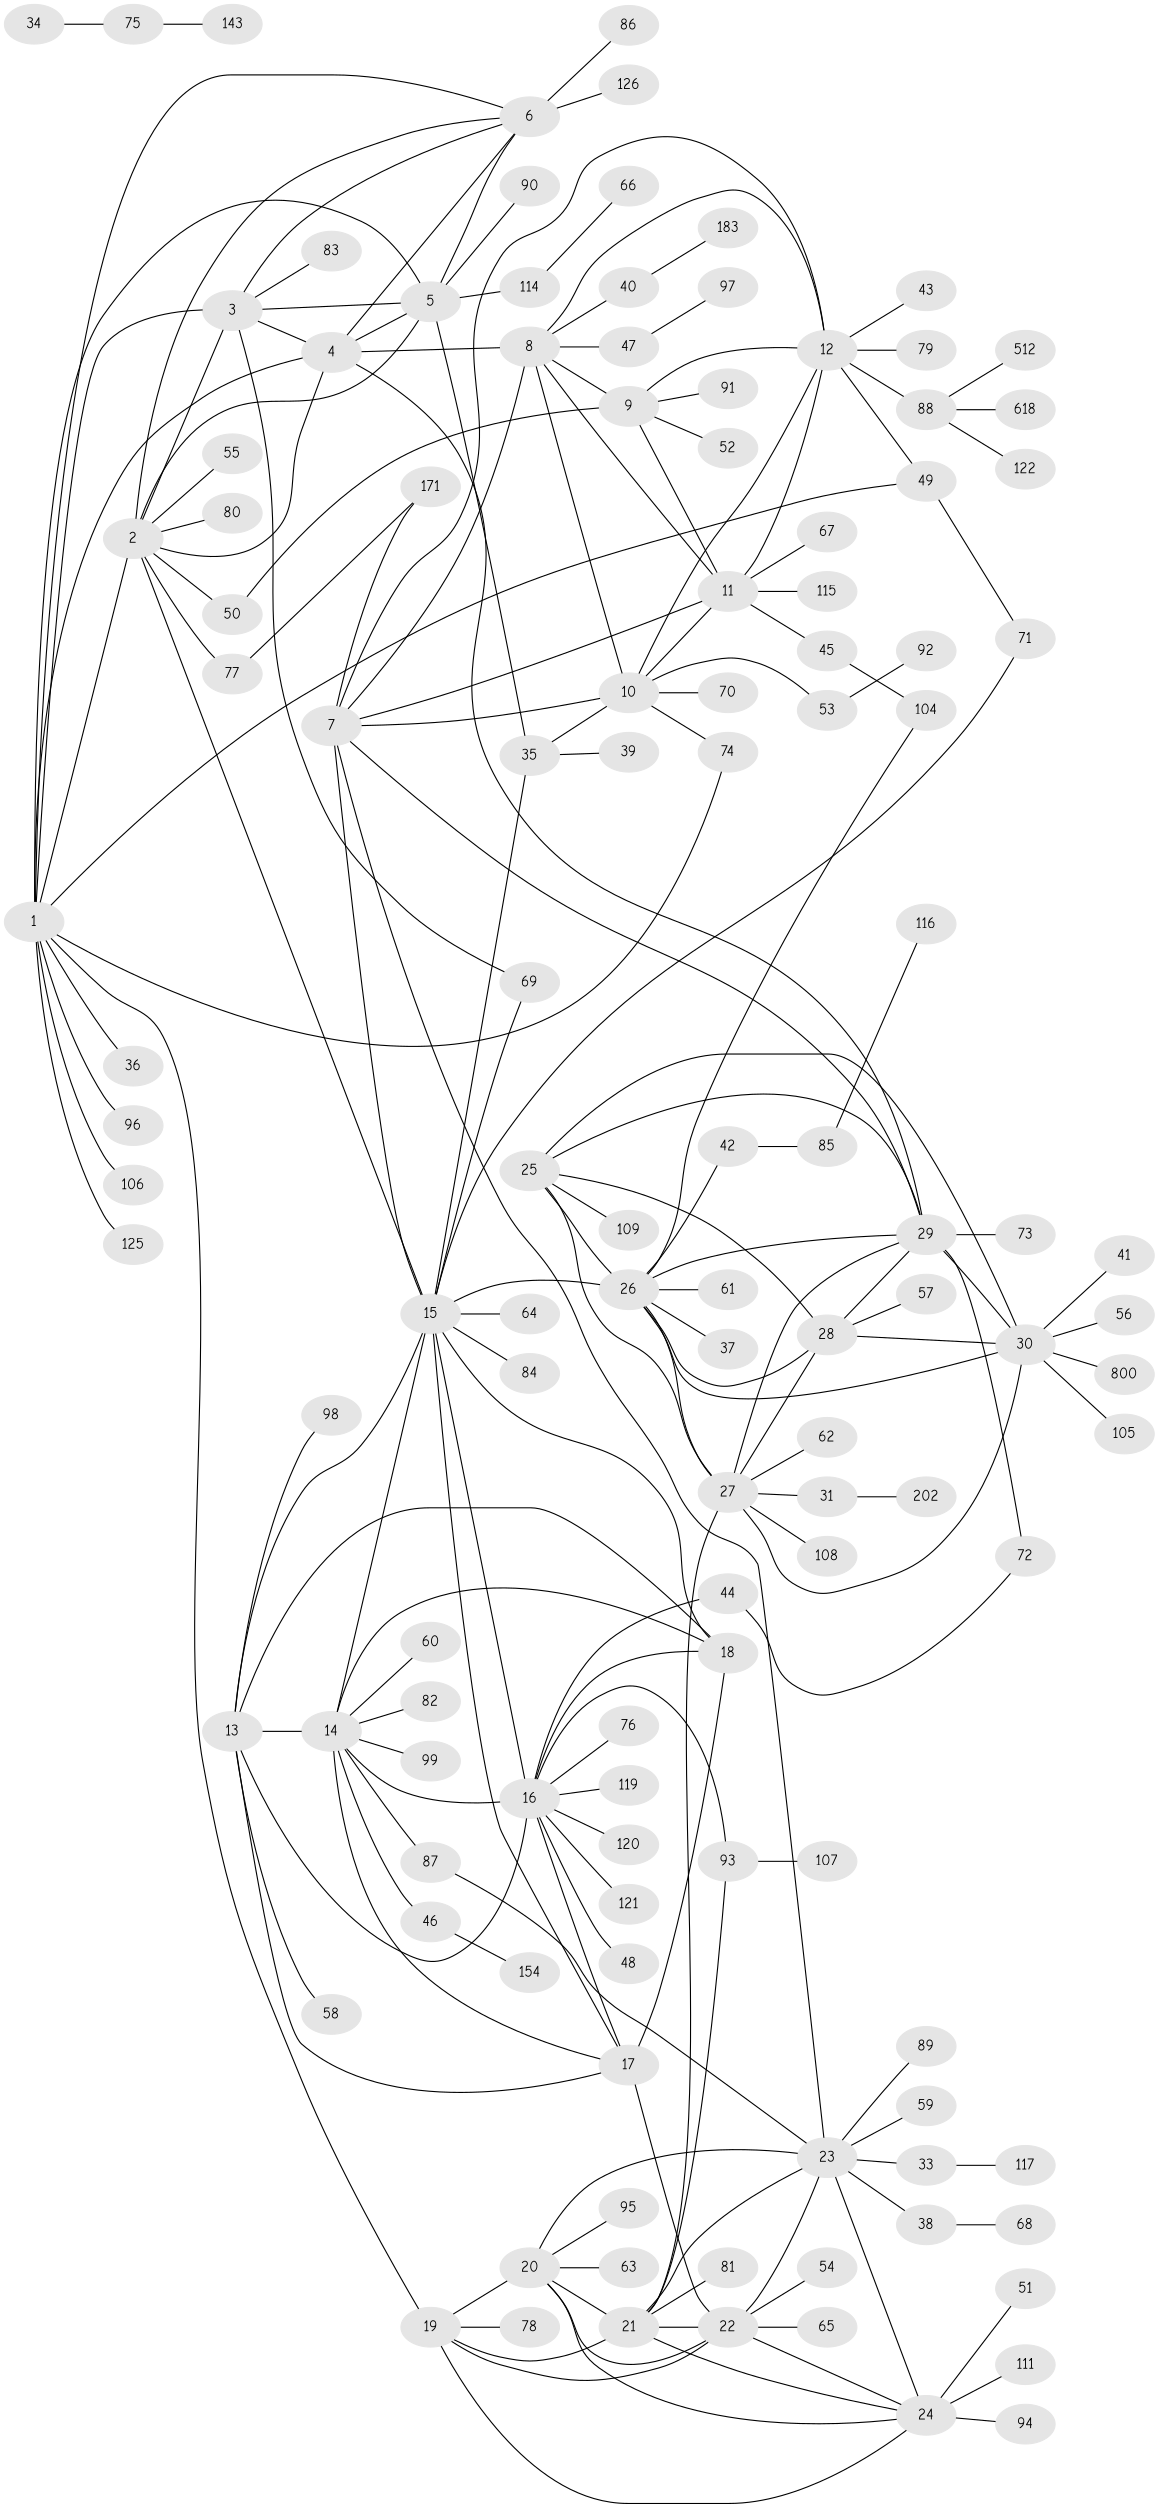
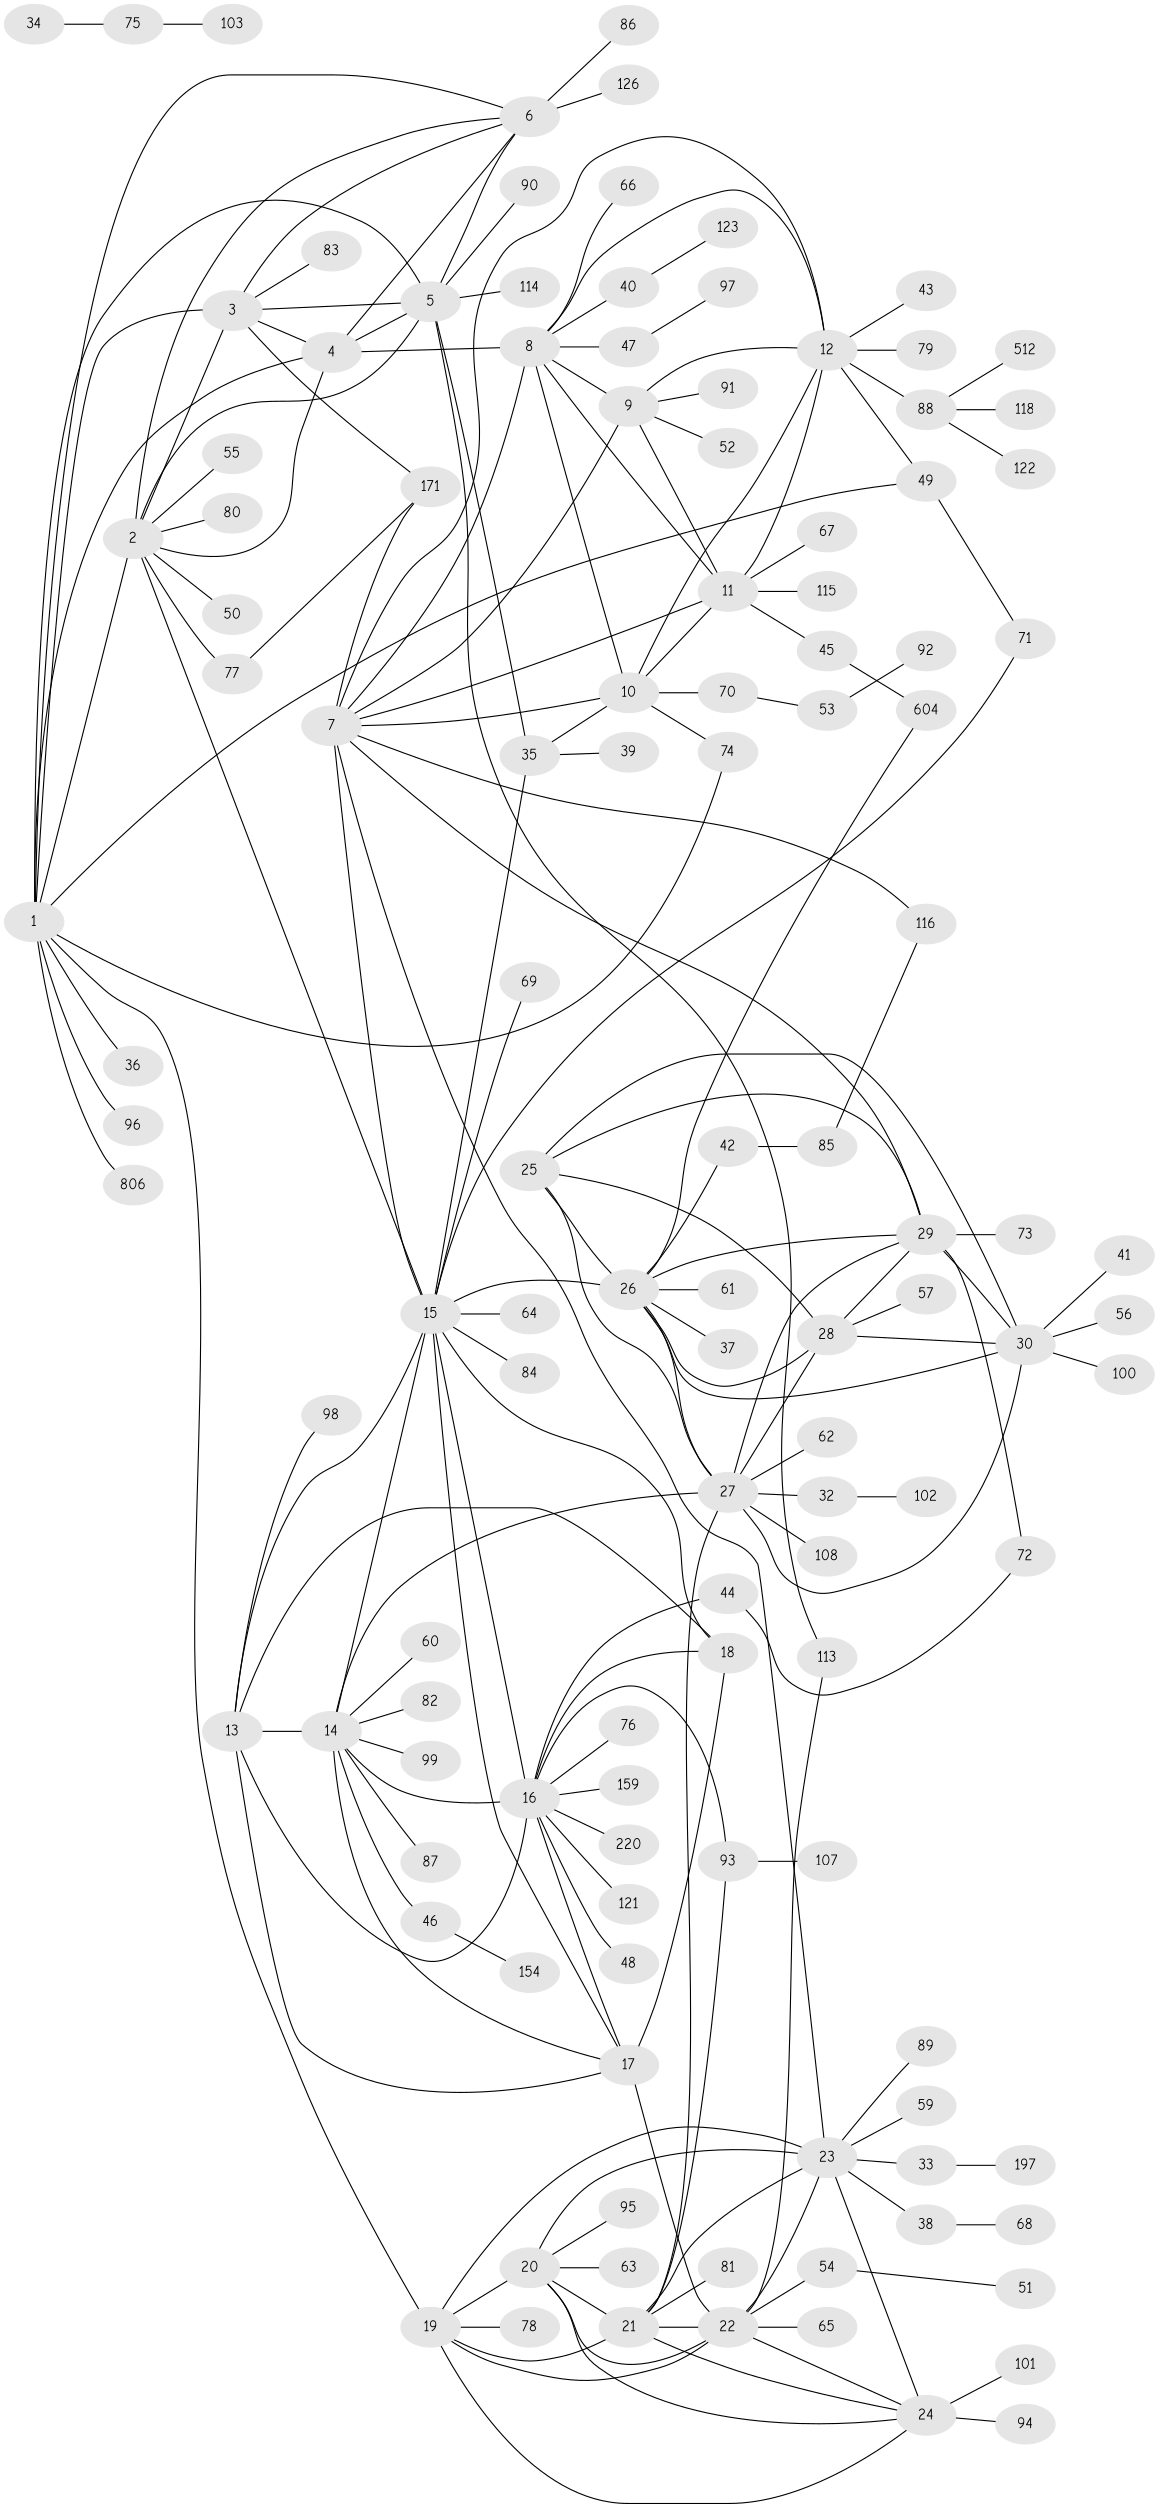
node "143": label "143" -> "103"
node "183": label "183" -> "123"
edge "66" -- "114": now "66" -- "8"
node "618": label "618" -> "118"
edge "9" -- "50": now "9" -- "7"
edge "10" -- "53": now "70" -- "53"
edge "3" -- "69": now "3" -- "171"
node "104": label "104" -> "604"
edge "7" -- "116": added
edge "4" -- "29": removed
node "106": label "106" -> "806"
node "109": removed
node "125": removed
node "800": label "800" -> "100"
node "105": removed
node "31": label "31" -> "32"
node "202": label "202" -> "102"
edge "18" -- "14": now "27" -- "14"
node "113": added
node "119": label "119" -> "159"
node "120": label "120" -> "220"
node "58": removed
edge "87" -- "23": now "19" -- "23"
node "117": label "117" -> "197"
edge "51" -- "24": now "51" -- "54"
node "111": label "111" -> "101"
